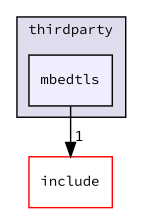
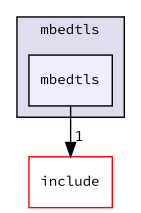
cluster "thirdparty": label "thirdparty" -> "mbedtls"
